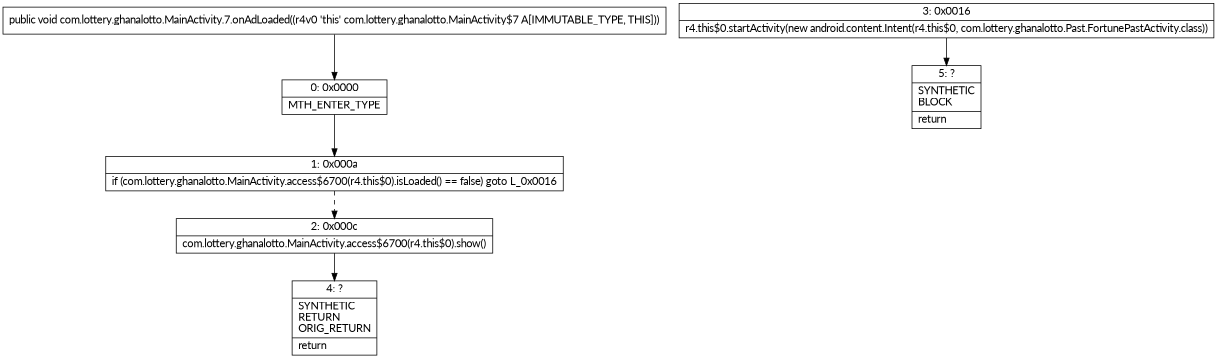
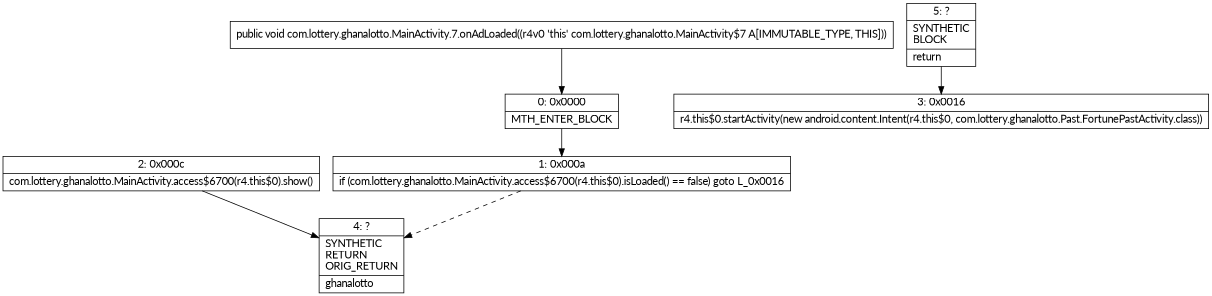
edge "3: 0x0016" -> "5: ?": reversed
node "0: 0x0000": text "MTH_ENTER_TYPE" -> "MTH_ENTER_BLOCK"
edge "1: 0x000a" -> "2: 0x000c": now "1: 0x000a" -> "4: ?"
node "4: ?": text "return" -> "ghanalotto"
